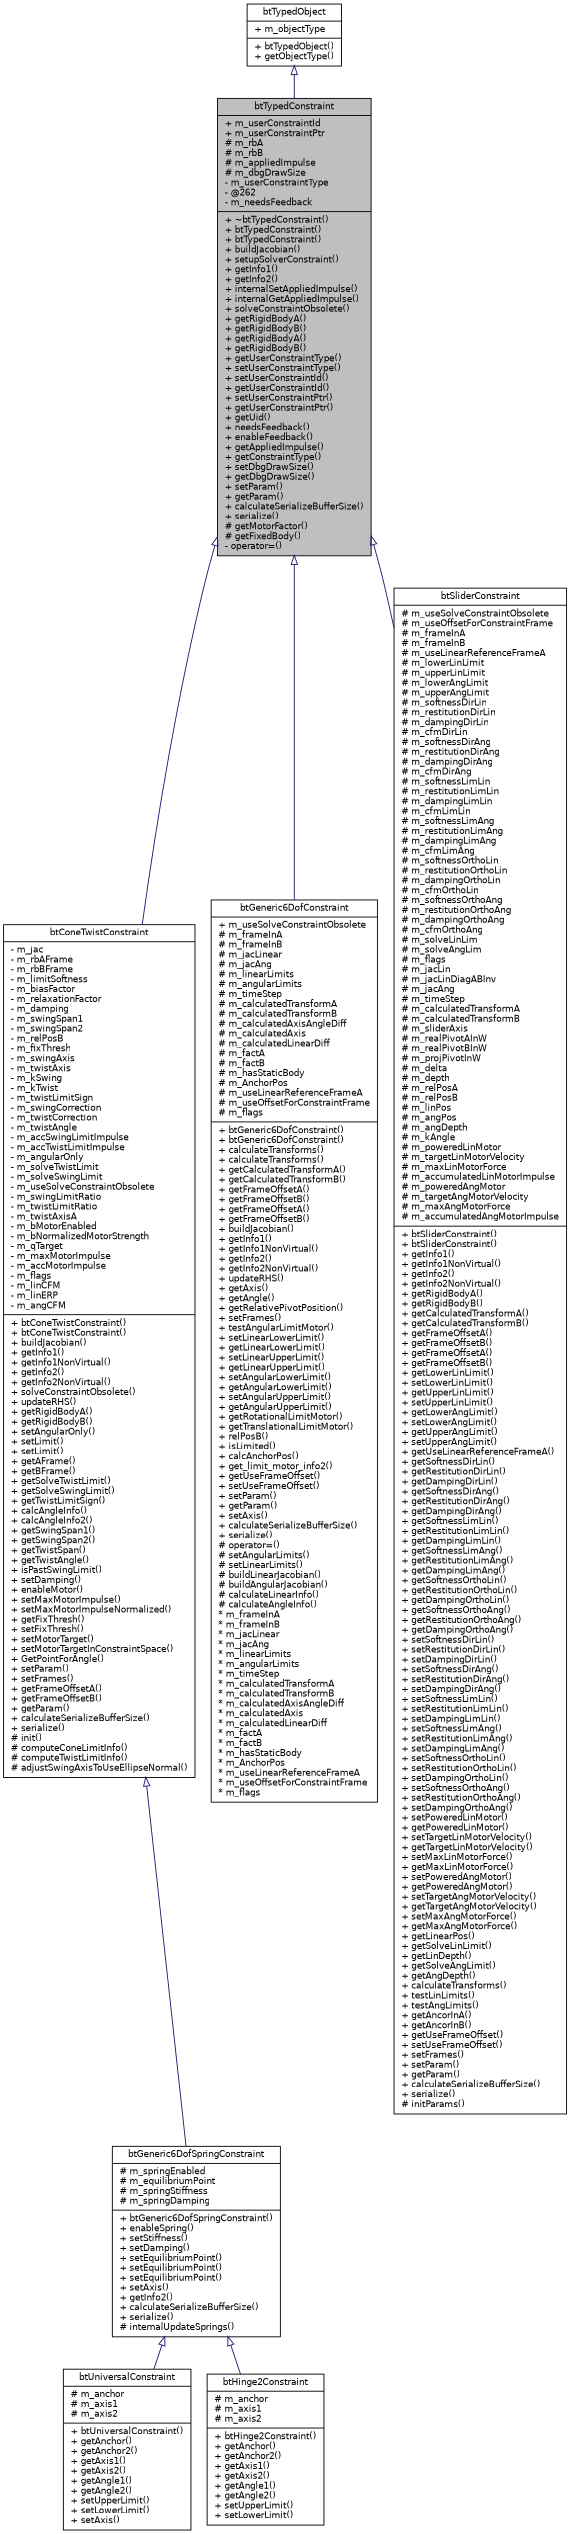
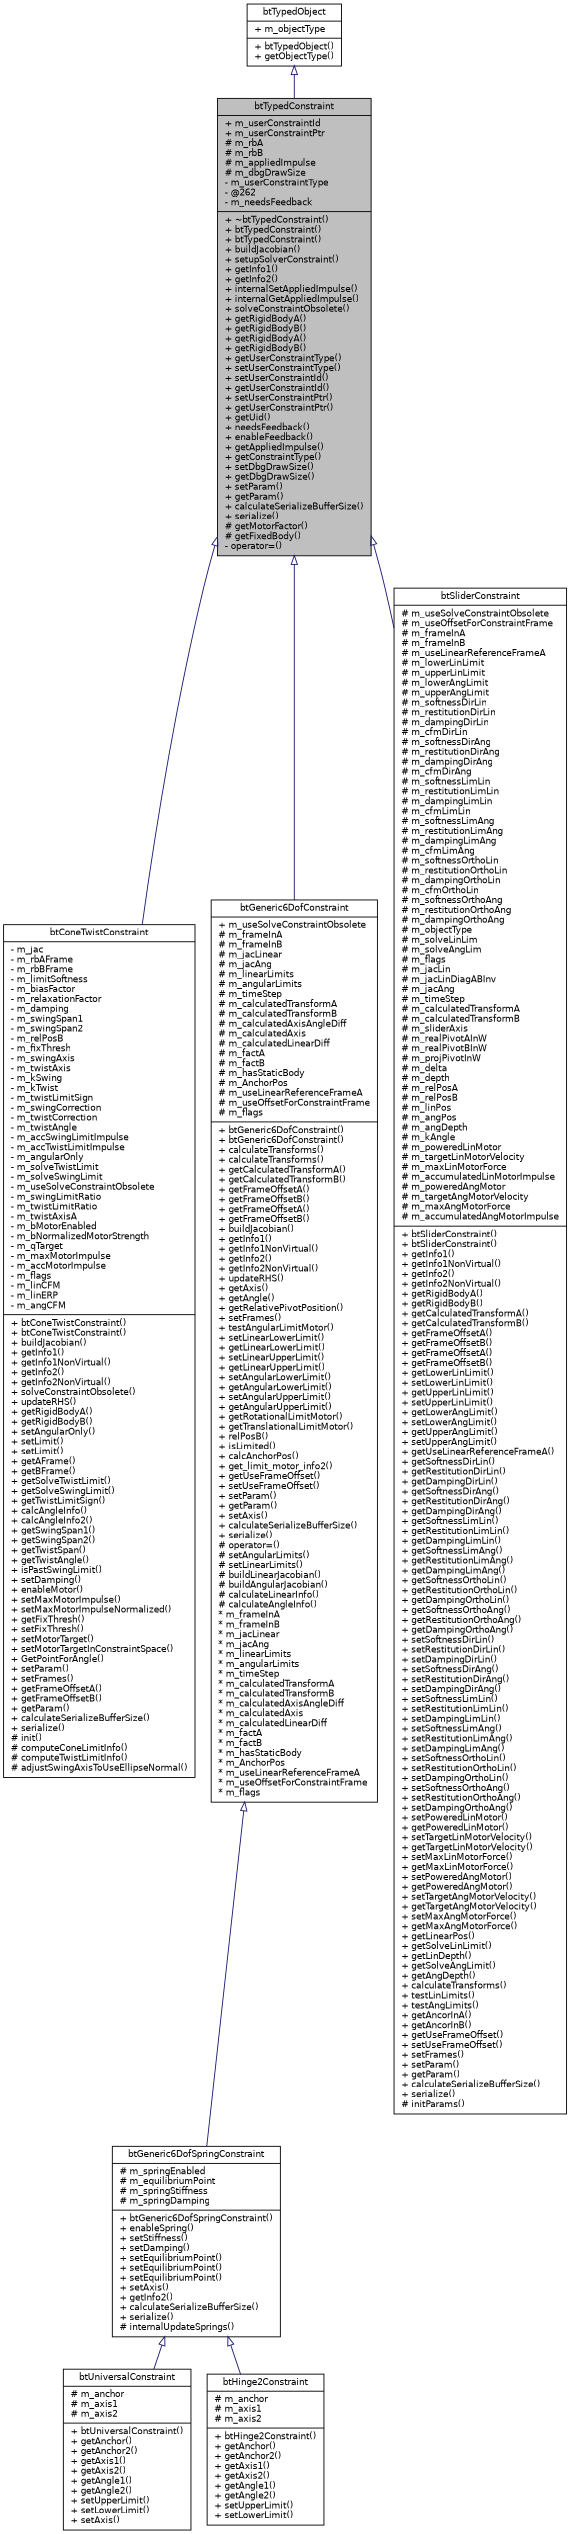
node "btSliderConstraint": text "# m_cfmOrthoAng" -> "# m_objectType"
edge "btGeneric6DofSpringConstraint" -> "btConeTwistConstraint": now "btGeneric6DofSpringConstraint" -> "btGeneric6DofConstraint"
